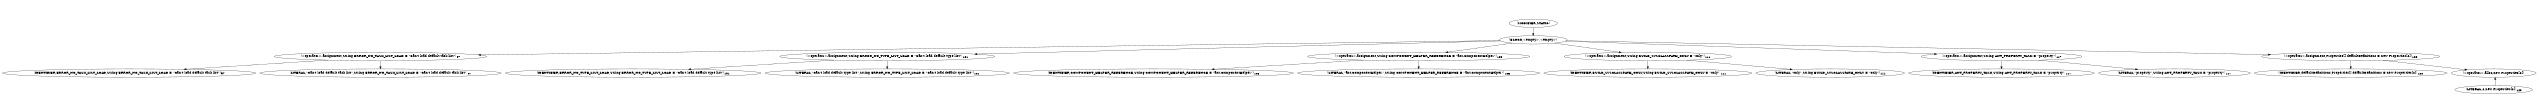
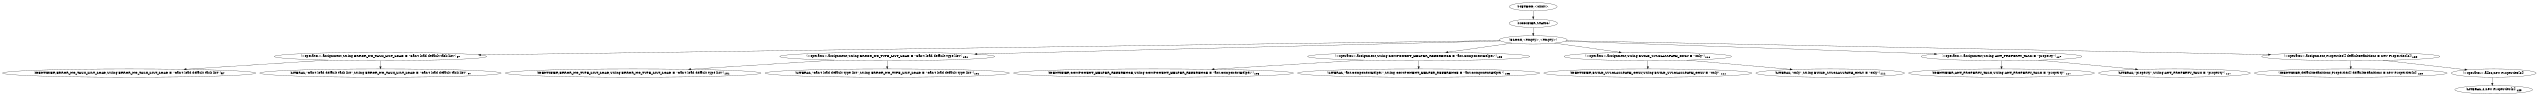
node "(METHOD,<clinit>)": added
edge "(LITERAL,2,new Properties[2])" -> "(<operator>.alloc,new Properties[2])": reversed
